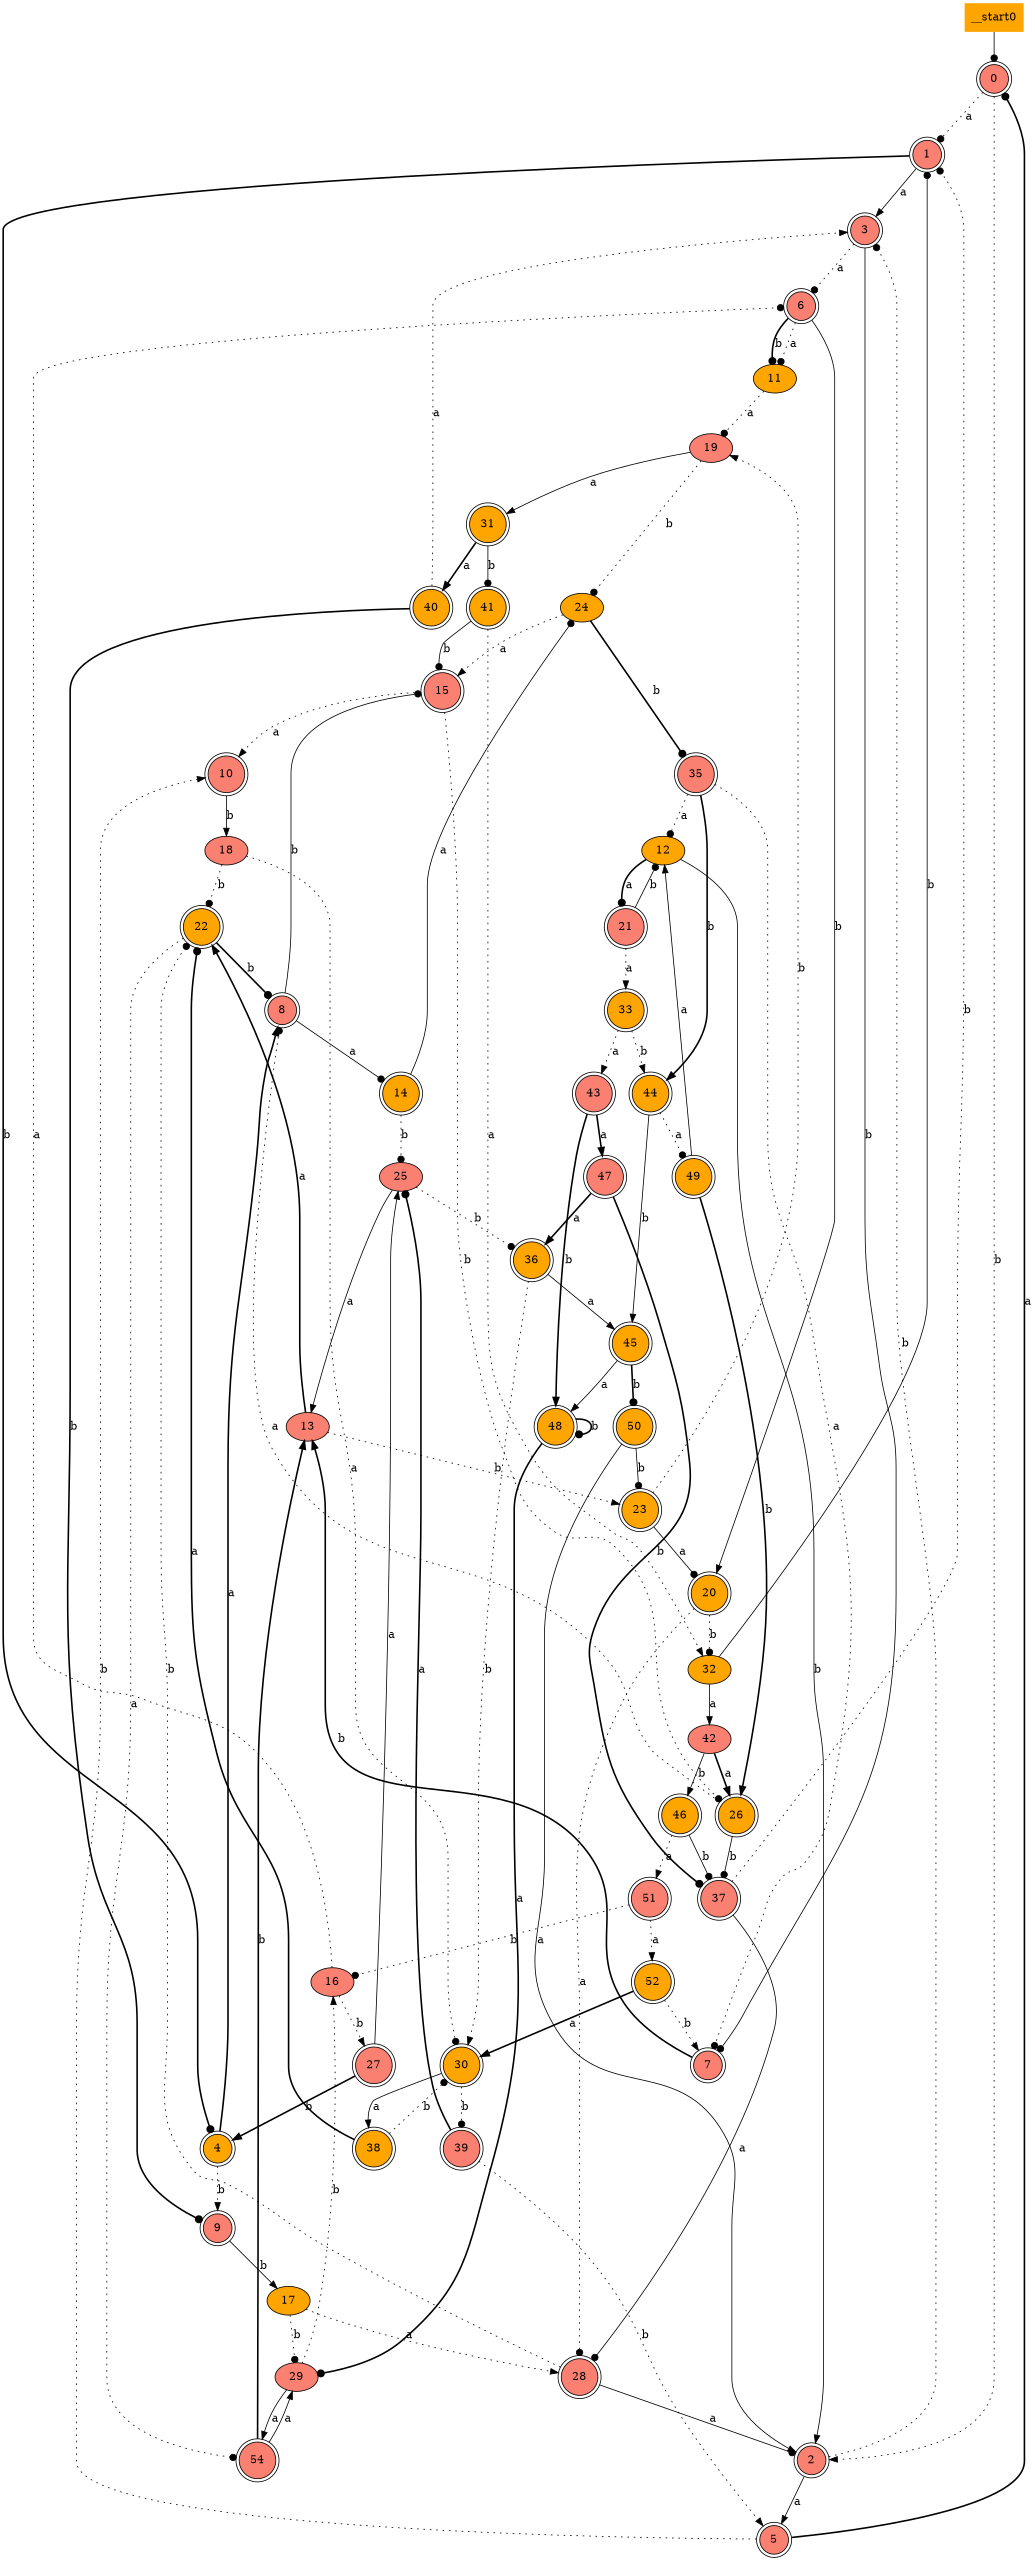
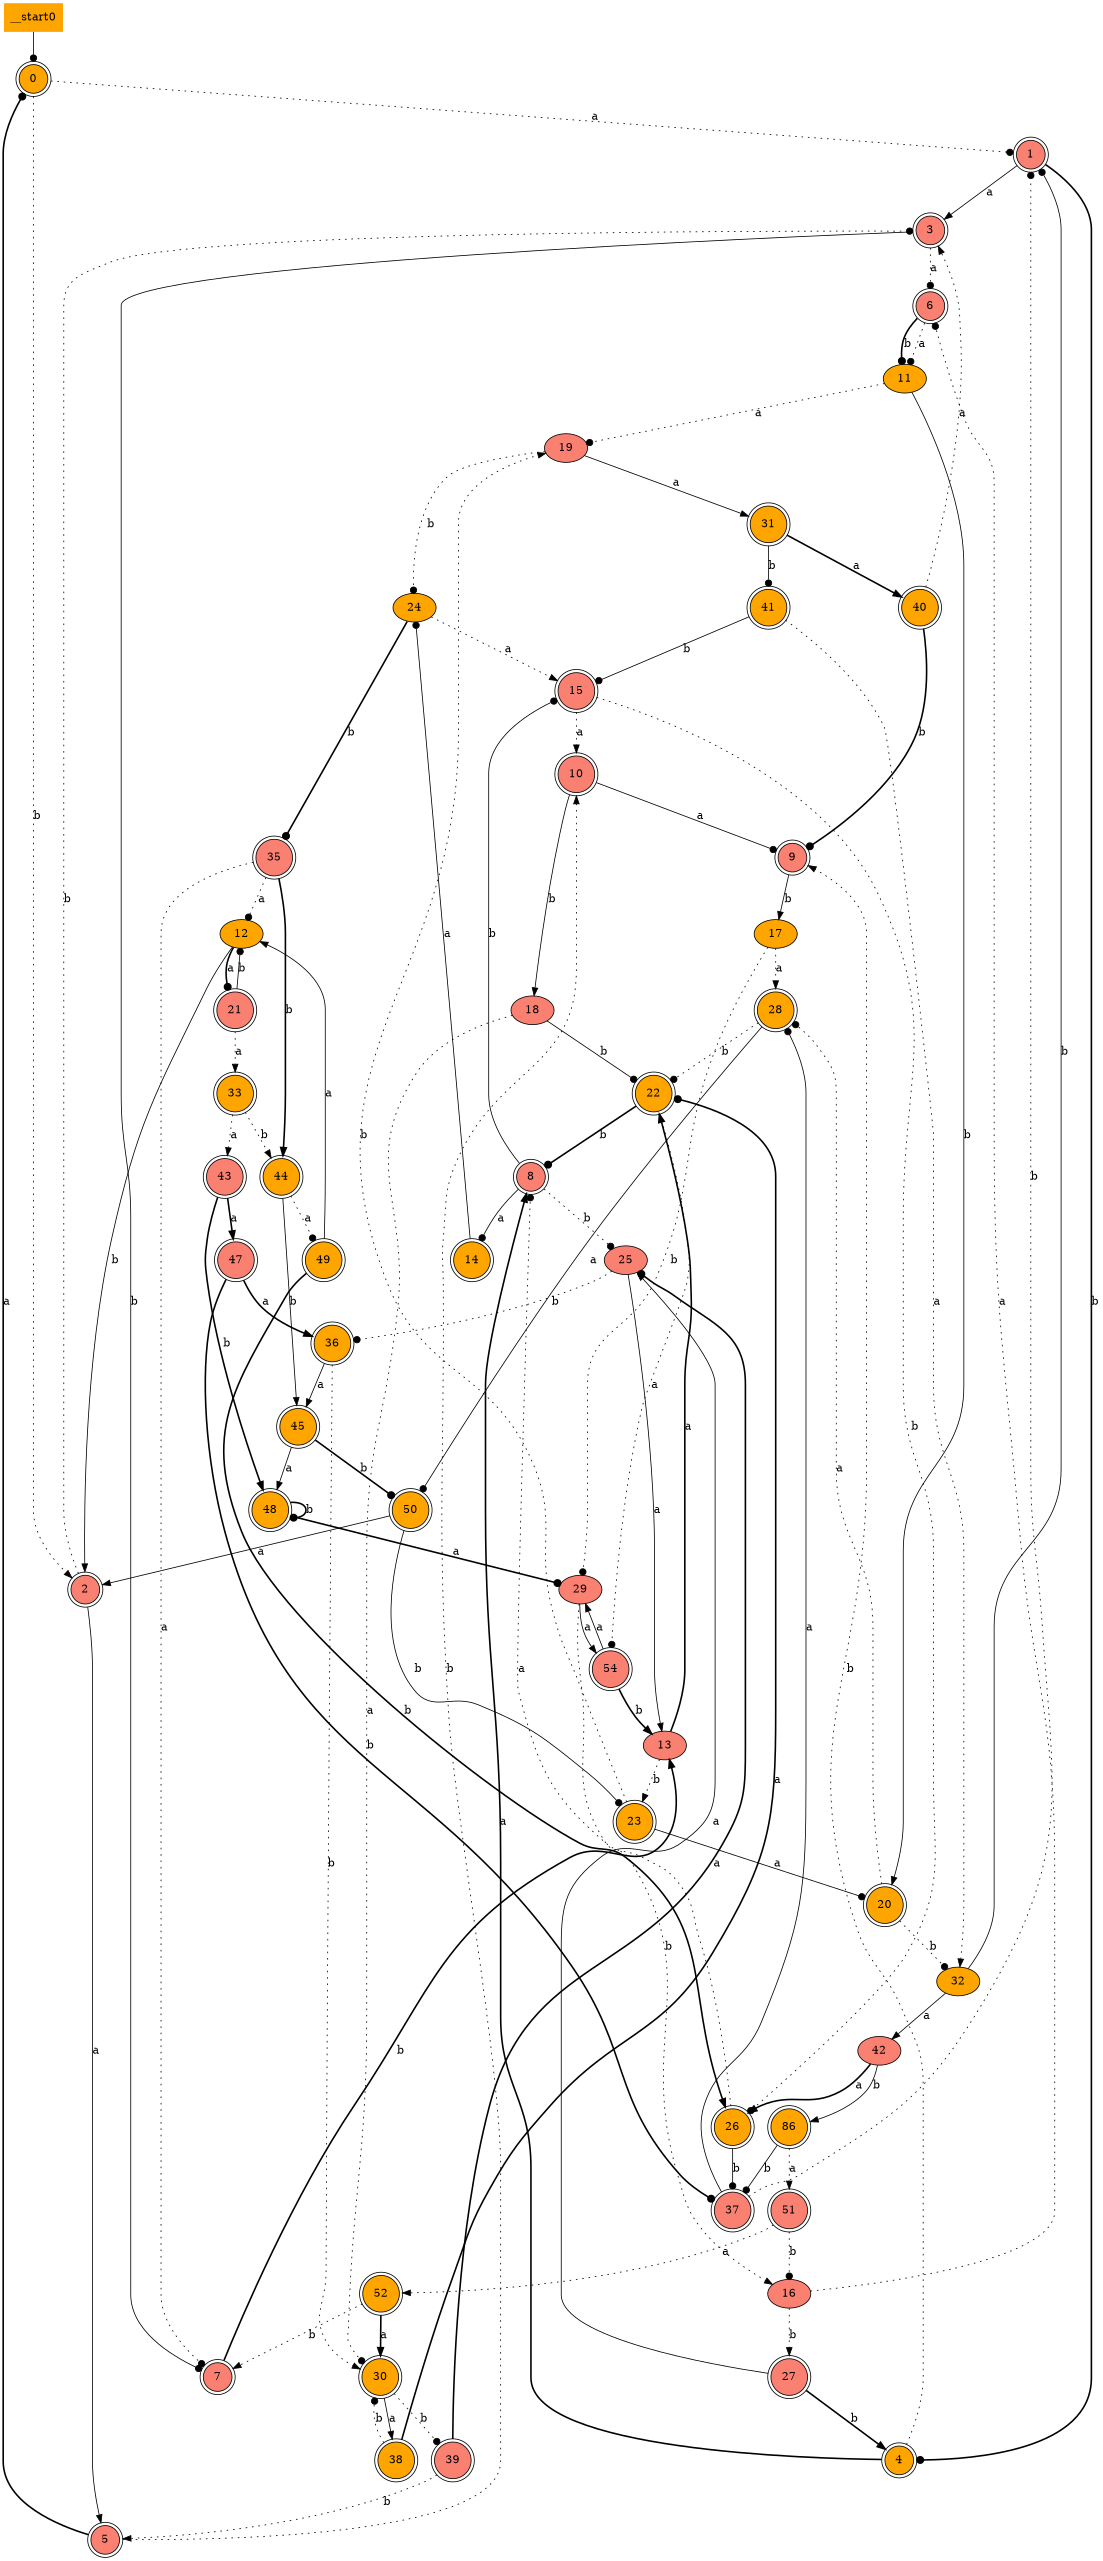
node "0": fillcolor salmon -> orange
edge "10" -> "9": added, label "a"
edge "18" -> "22": style dotted -> solid
edge "6" -> "20": now "11" -> "20"
edge "14" -> "25": now "8" -> "25"
node "46": label "46" -> "86"
node "28": fillcolor salmon -> orange
edge "28" -> "2": now "28" -> "50"
